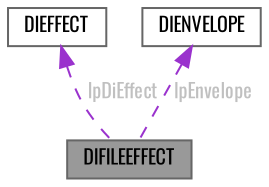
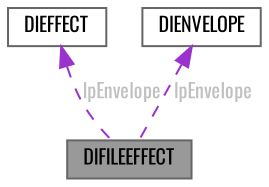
edge "DIFILEEFFECT" -> "DIEFFECT": label " lpDiEffect" -> " lpEnvelope"
